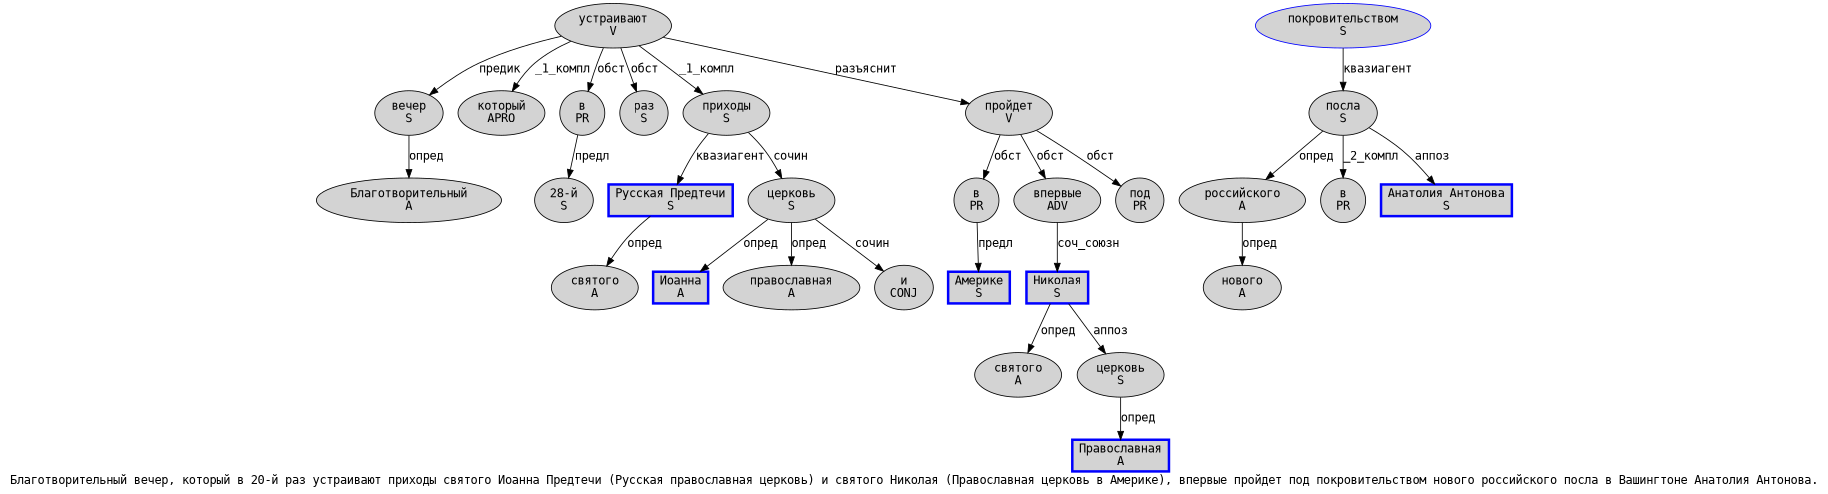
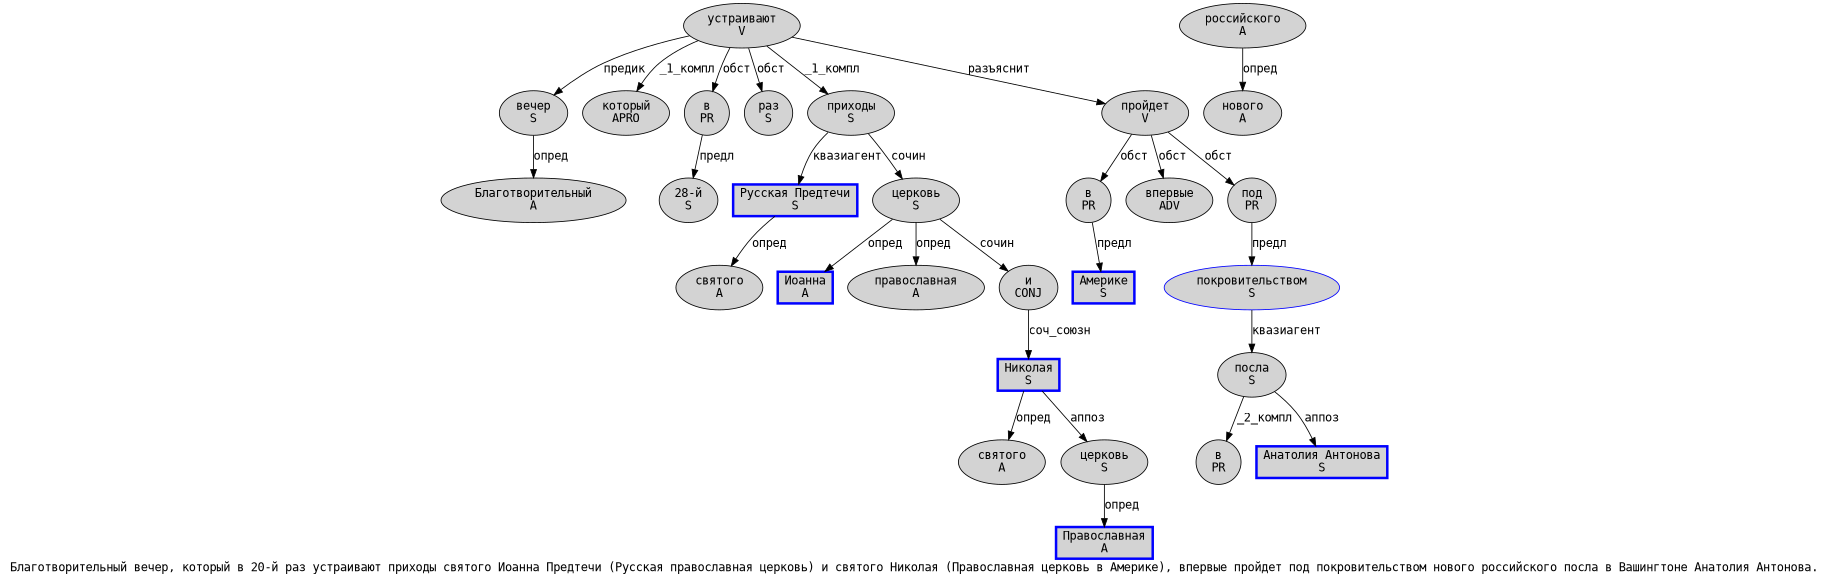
edge "посла S" -> "российского A": removed, label "опред"
edge "под PR" -> "покровительством S": added, label "предл"
edge "впервые ADV" -> "Николая S": now "и CONJ" -> "Николая S"
